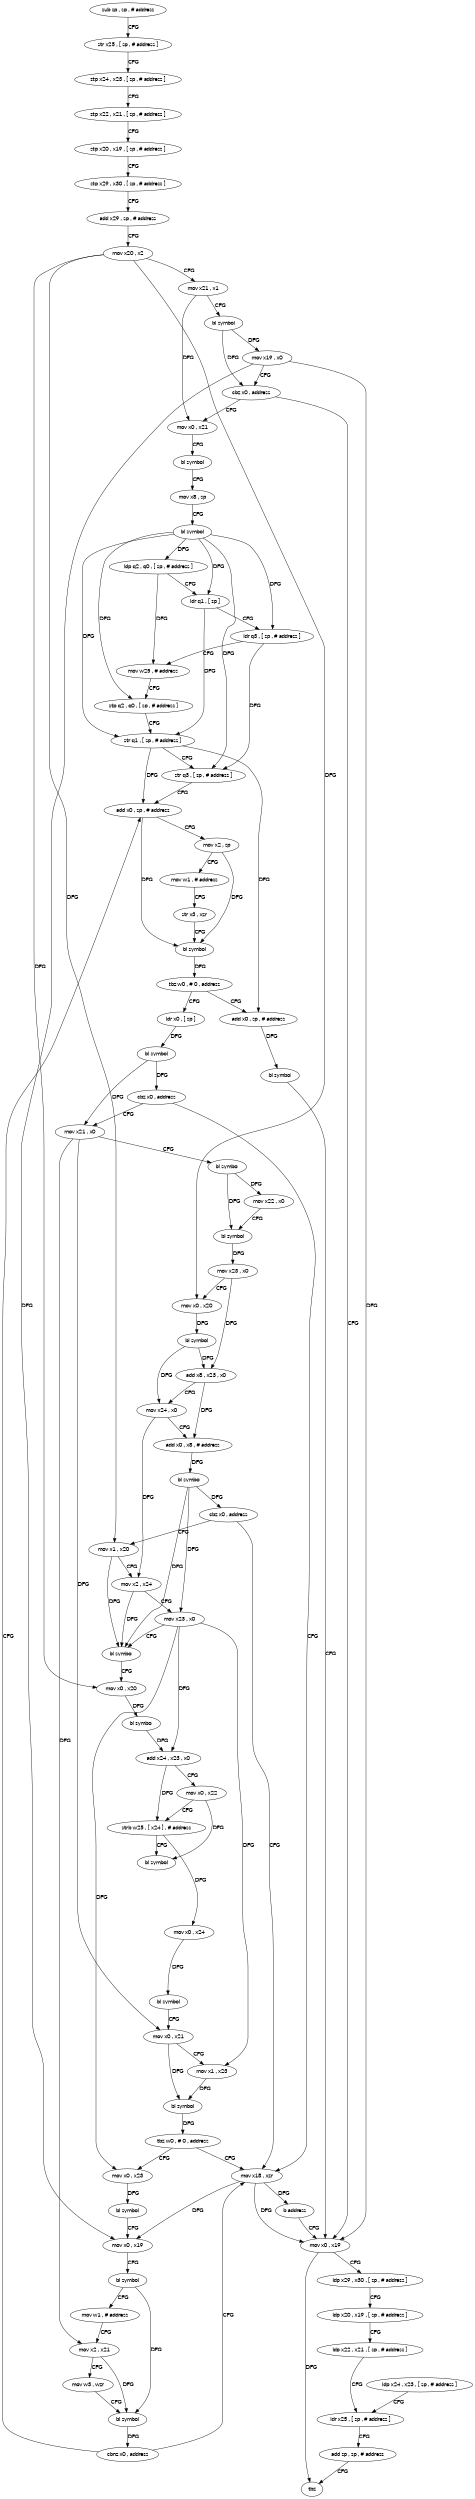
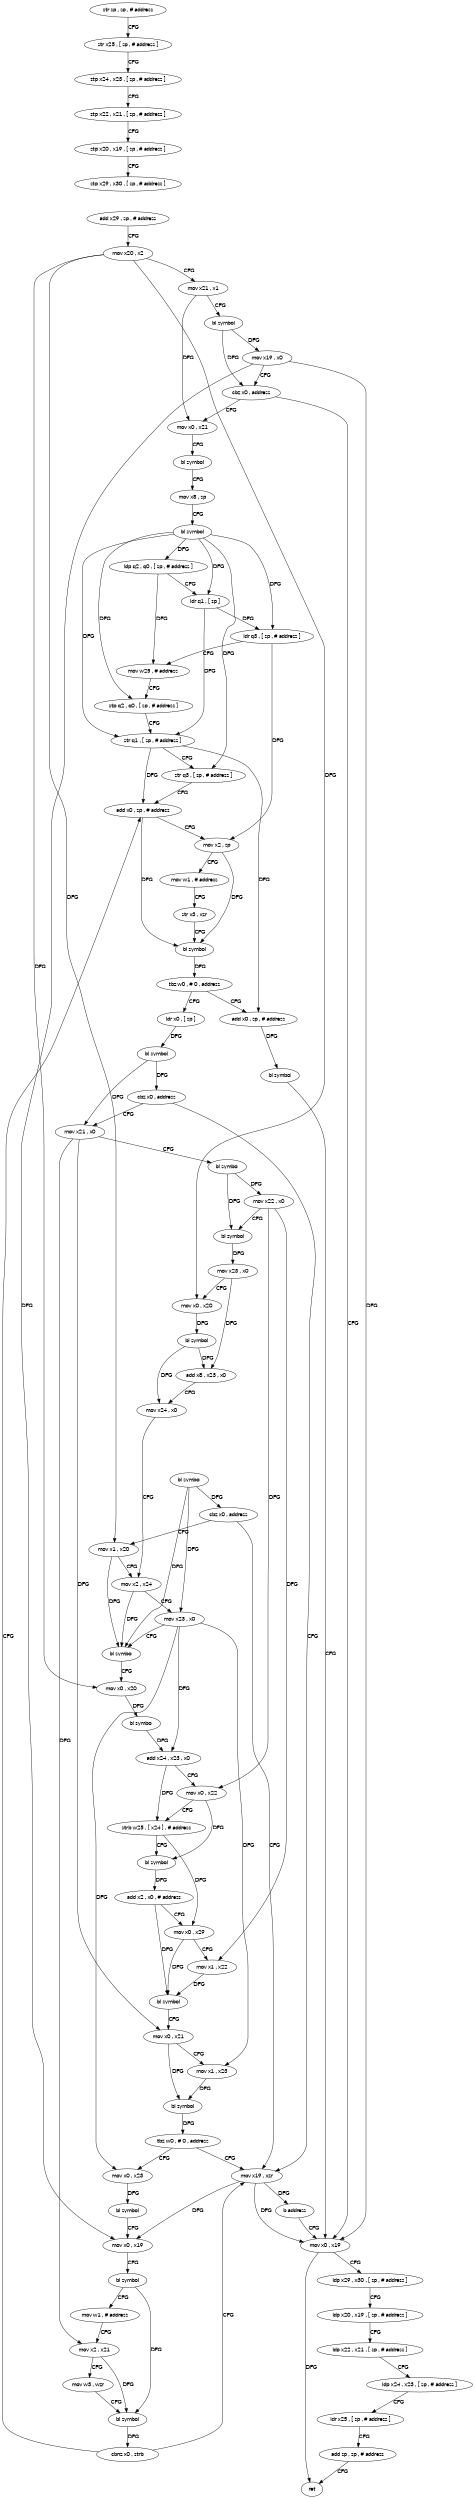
node "sub sp , sp , # address": label "sub sp , sp , # address" -> "str sp , sp , # address"
edge "stp x29 , x30 , [ sp , # address ]" -> "add x29 , sp , # address": removed, label "CFG"
edge "ldr q1 , [ sp ]" -> "ldr q3 , [ sp , # address ]": label "CFG" -> "DFG"
edge "ldr q3 , [ sp , # address ]" -> "str q3 , [ sp , # address ]": now "ldr q3 , [ sp , # address ]" -> "mov x2 , sp"
node "add x0 , x8 , # address": removed
edge "mov x24 , x0" -> "mov x2 , x24": label "DFG" -> "CFG"
edge "mov x22 , x0" -> "mov x0 , x22": added, label "DFG"
node "add x2 , x0 , # address": added
node "mov x0 , x24": label "mov x0 , x24" -> "mov x0 , x29"
node "mov x1 , x22": added
node "mov x18 , xzr": label "mov x18 , xzr" -> "mov x19 , xzr"
edge "ldp x22 , x21 , [ sp , # address ]" -> "ldr x25 , [ sp , # address ]": now "ldp x22 , x21 , [ sp , # address ]" -> "ldp x24 , x23 , [ sp , # address ]"
node "cbnz x0 , address": label "cbnz x0 , address" -> "cbnz x0 , strb"
node "tbz": label "tbz" -> "ret"
